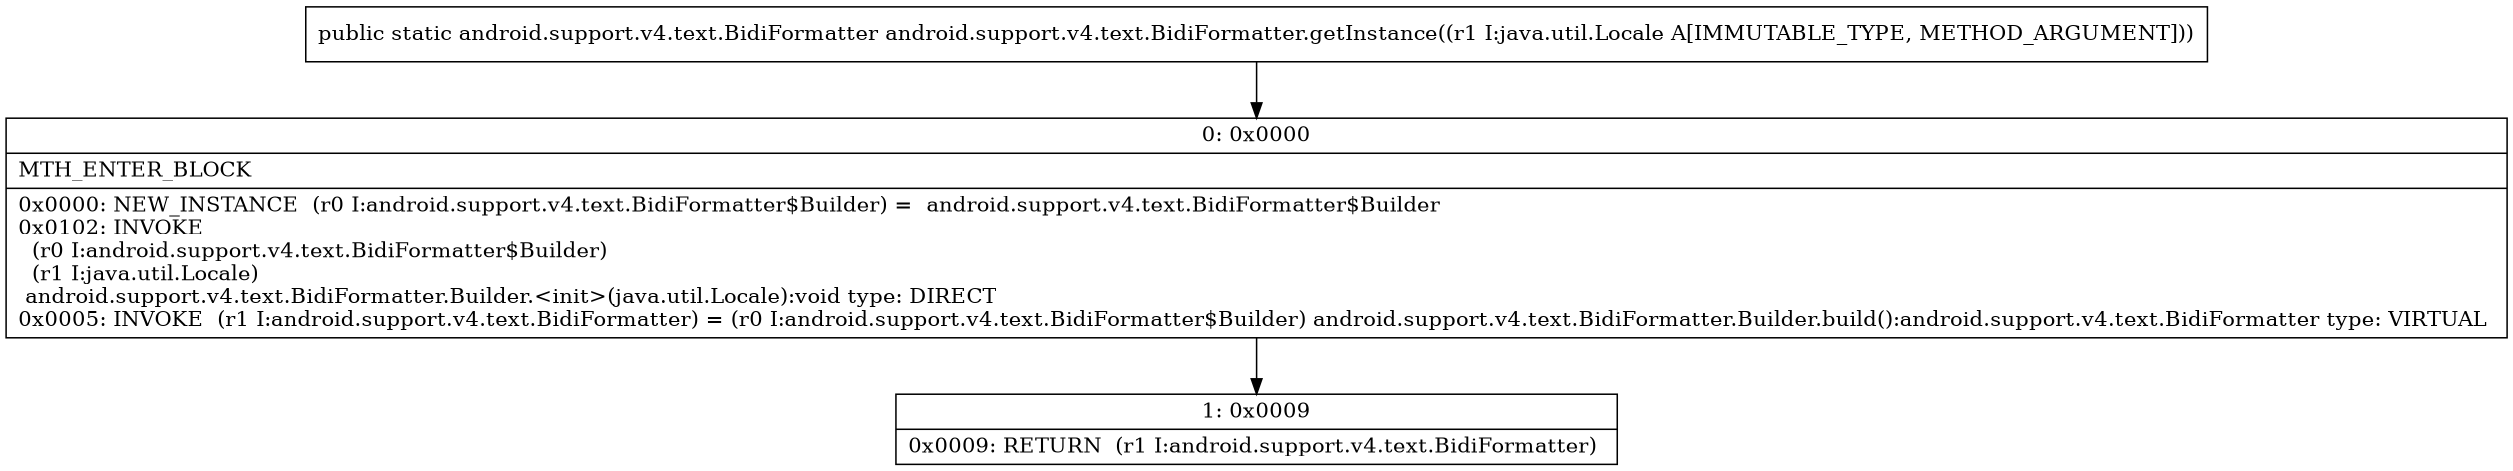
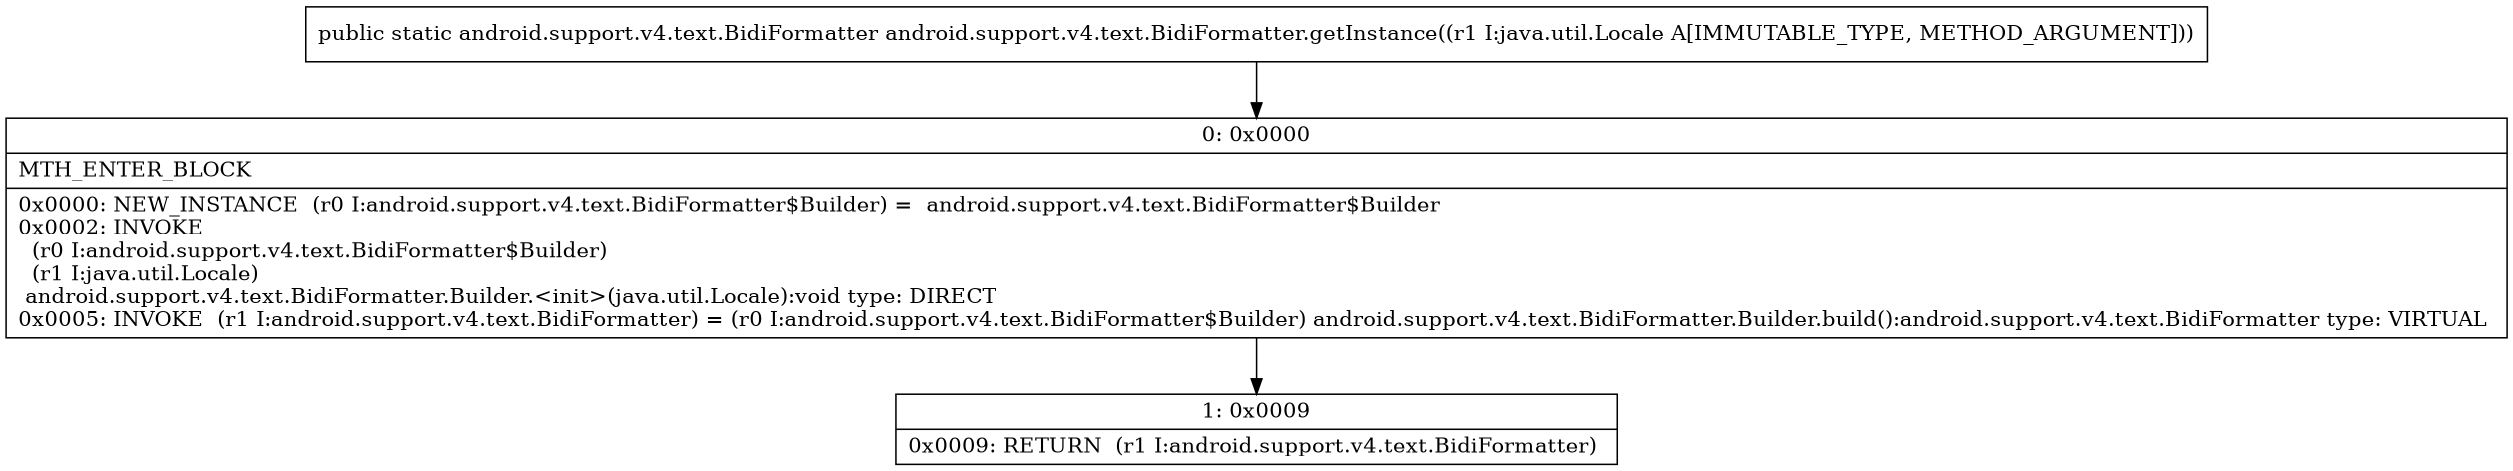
node "0: 0x0000": text "0x0102: INVOKE" -> "0x0002: INVOKE"
